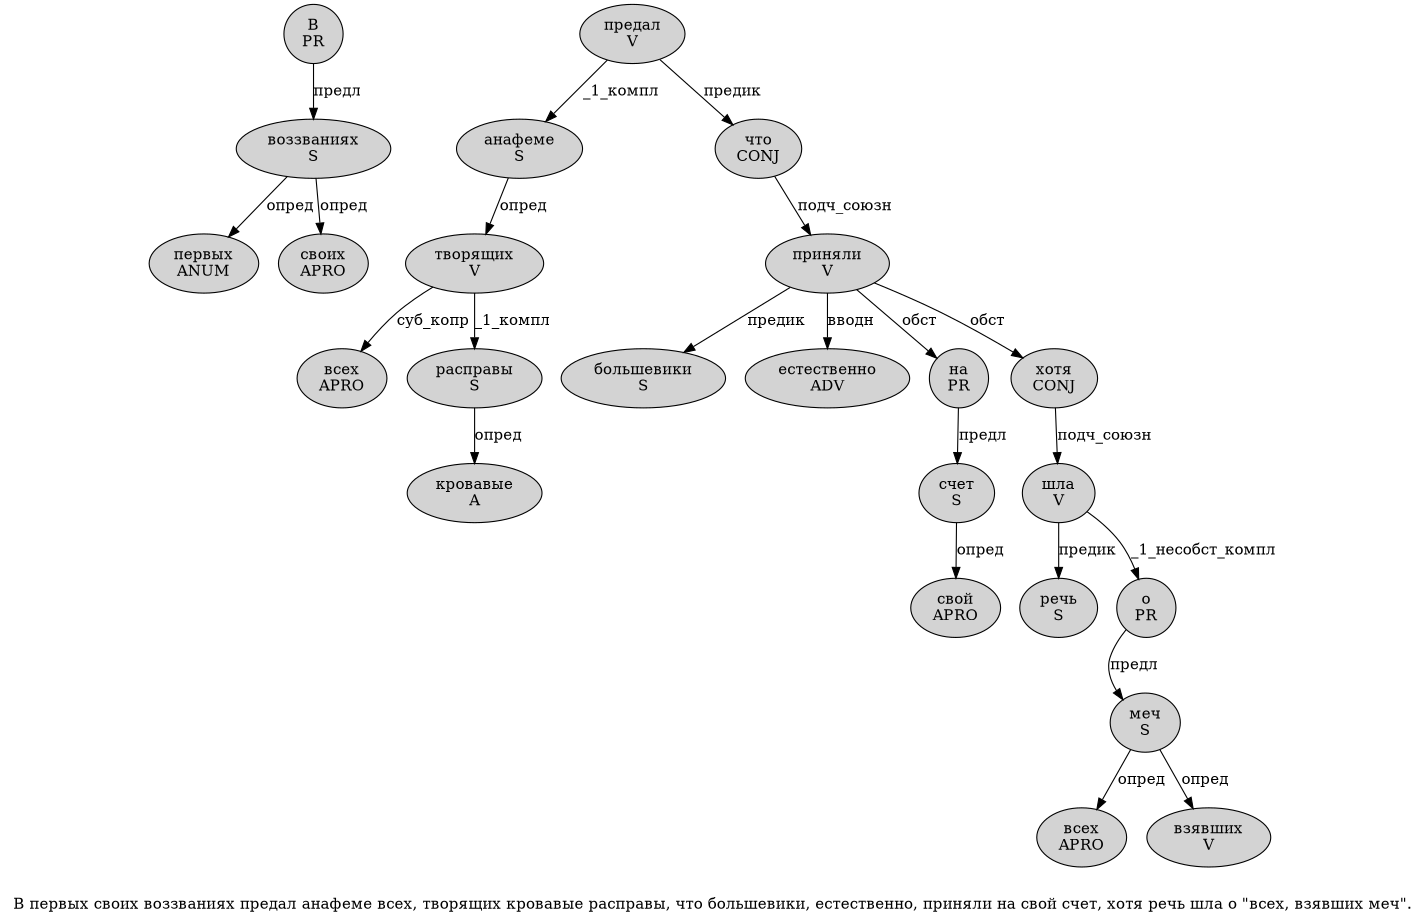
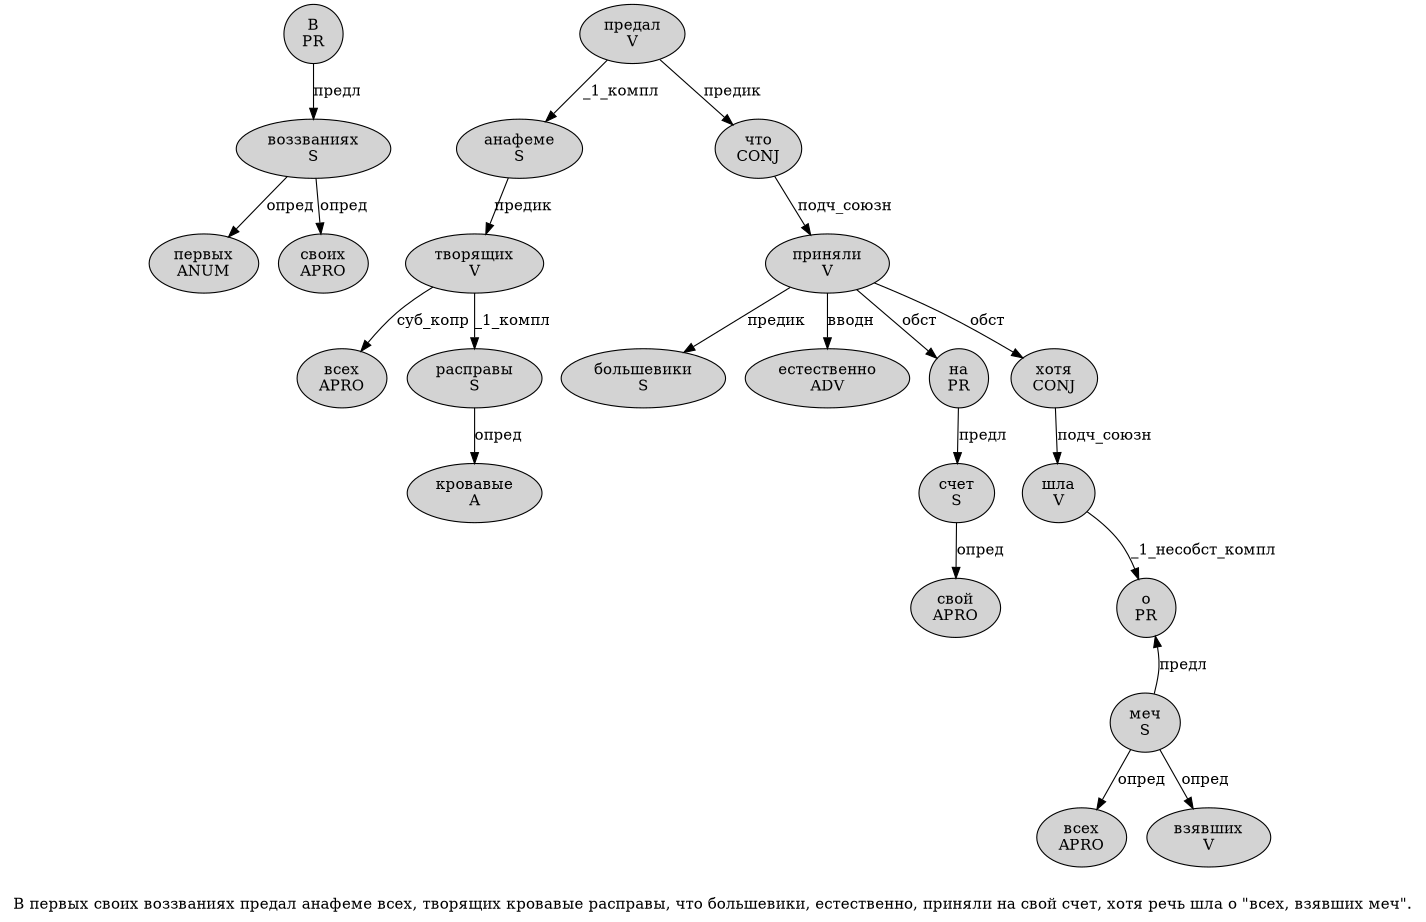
edge "анафеме S" -> "творящих V": label "опред" -> "предик"
node "речь S": removed
edge "о PR" -> "меч S": reversed
